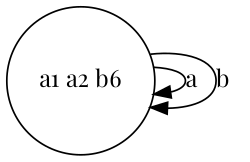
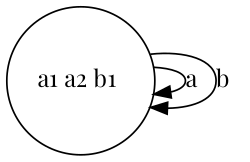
node "a1 a2 b6": label "a1 a2 b6" -> "a1 a2 b1"
